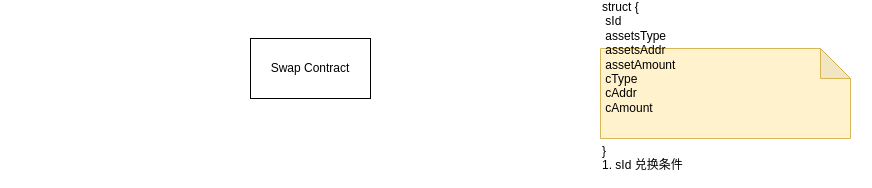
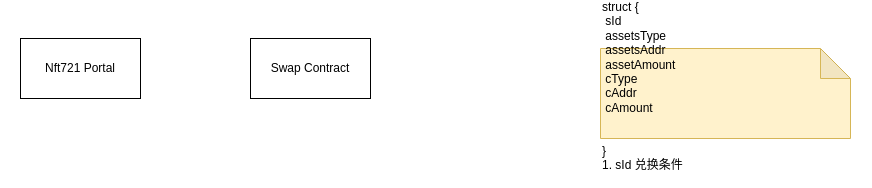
node "Nft721 Portal": added
